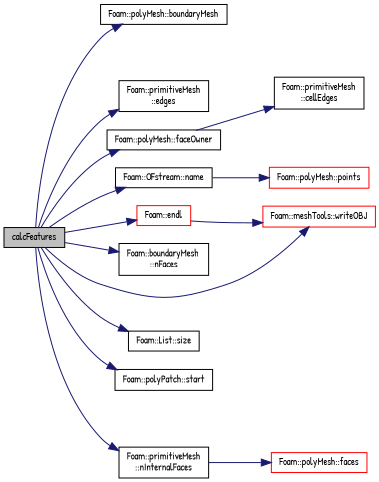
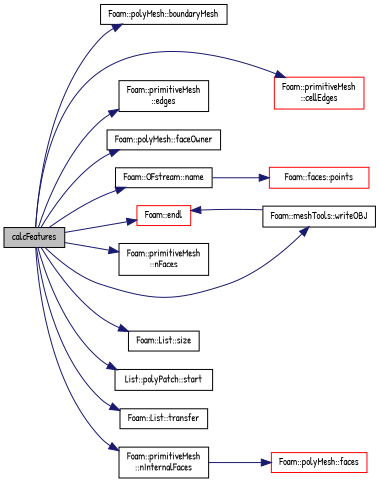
node "Foam::primitiveMesh ::cellEdges": color black -> red
edge "Foam::polyMesh::faceOwner" -> "Foam::primitiveMesh ::cellEdges": now "calcFeatures" -> "Foam::primitiveMesh ::cellEdges"
node "Foam::polyMesh::points": label "Foam::polyMesh::points" -> "Foam::faces::points"
node "Foam::meshTools::writeOBJ": color red -> black
edge "Foam::endl" -> "Foam::meshTools::writeOBJ": reversed
node "Foam::boundaryMesh ::nFaces": label "Foam::boundaryMesh ::nFaces" -> "Foam::primitiveMesh ::nFaces"
node "Foam::polyPatch::start": label "Foam::polyPatch::start" -> "List::polyPatch::start"
node "Foam::List::transfer": added
